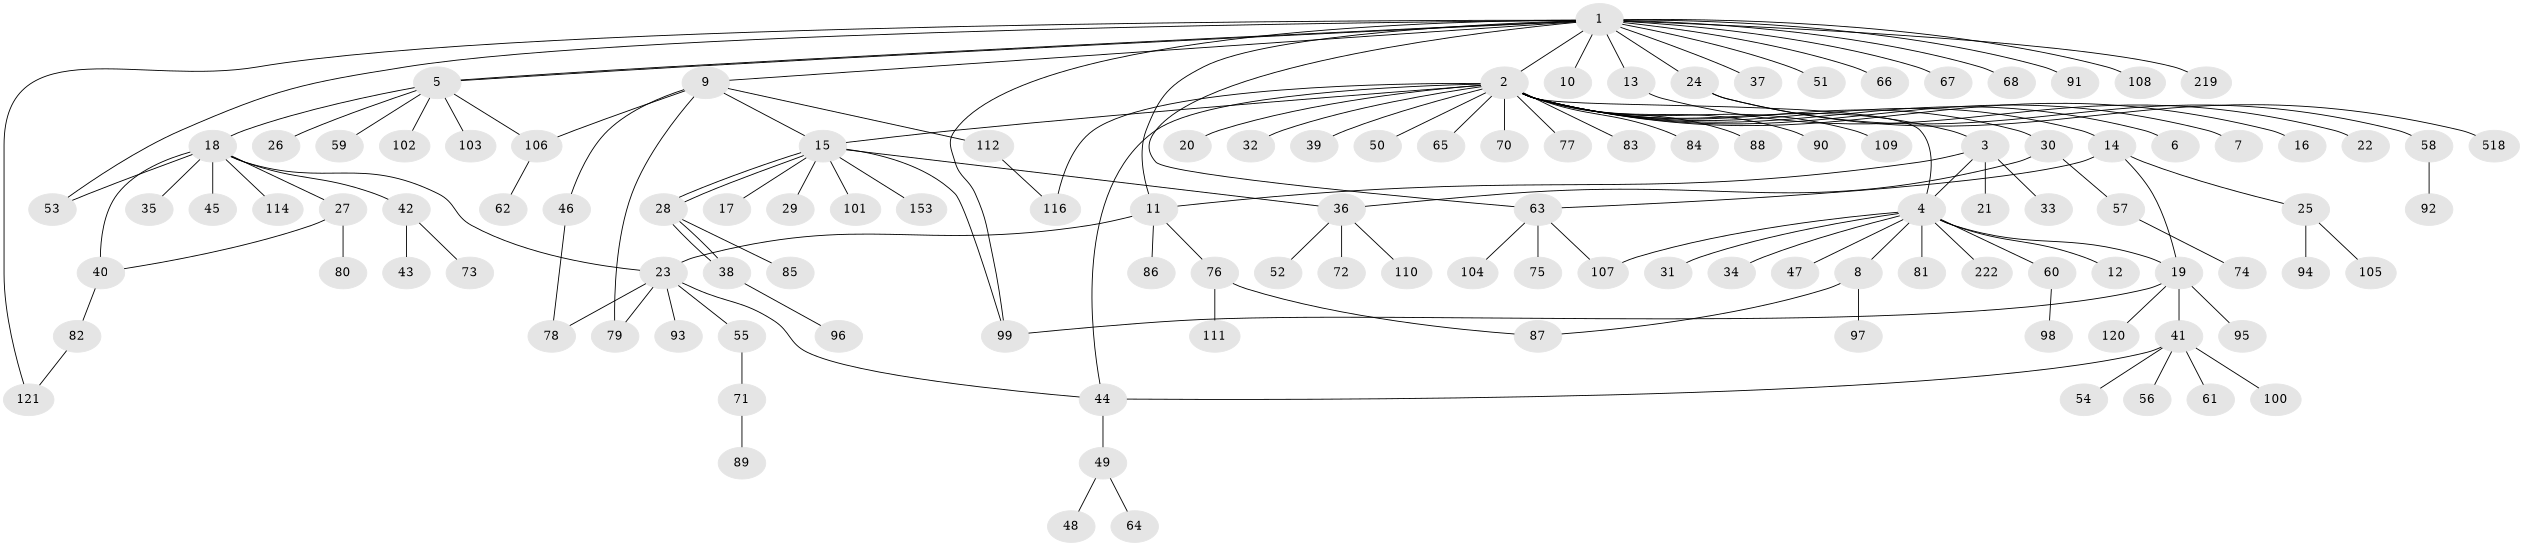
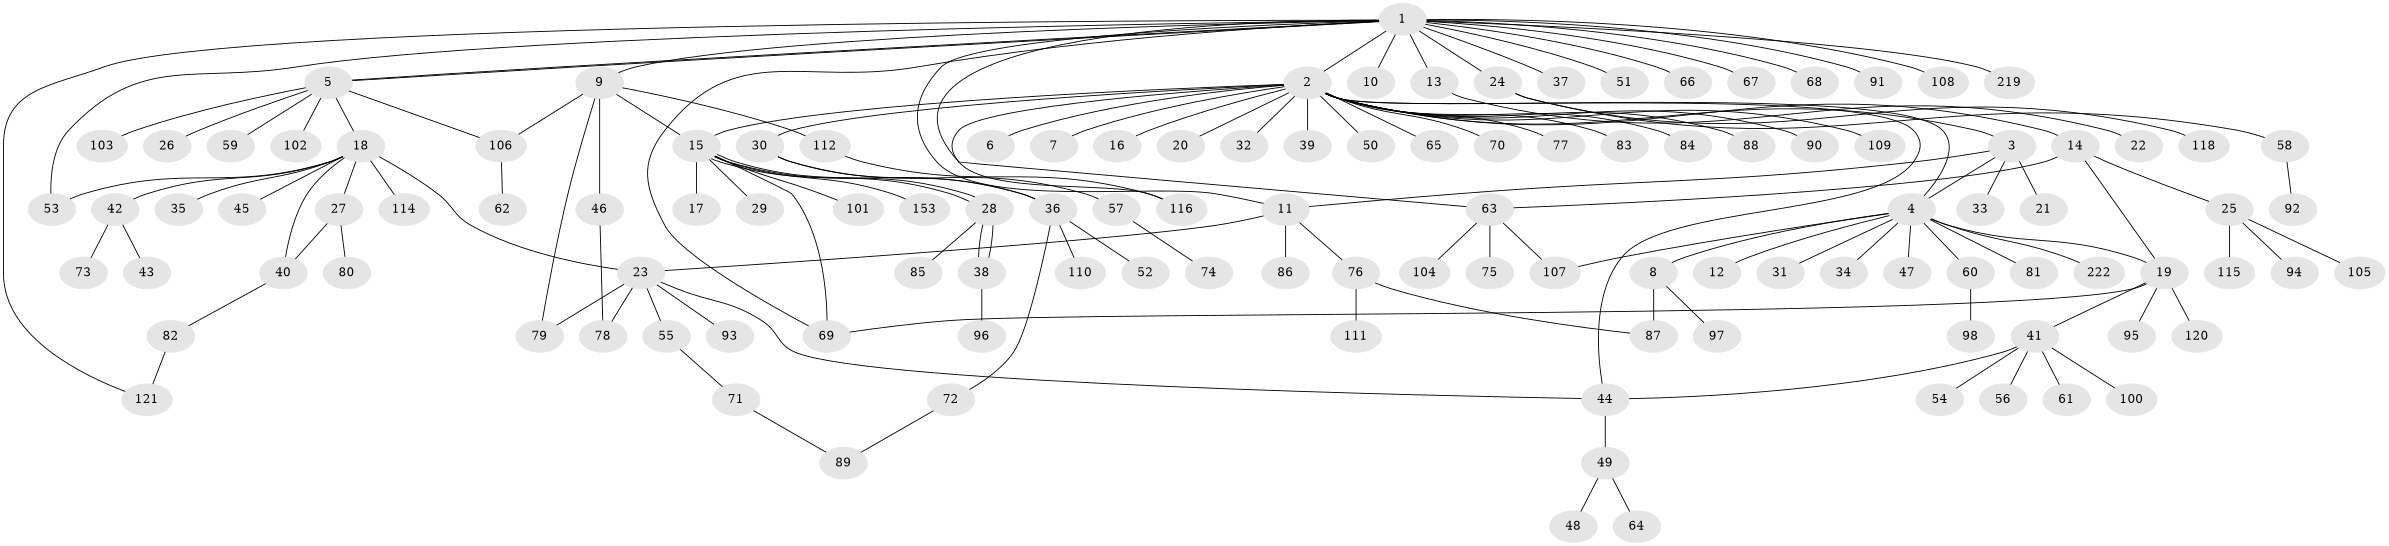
node "518": label "518" -> "118"
node "115": added
node "99": label "99" -> "69"
edge "72" -- "89": added
